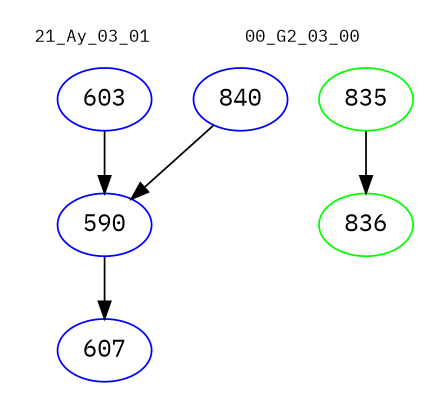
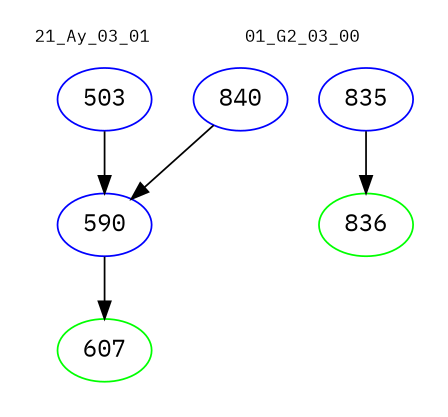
cluster "00_G2_03_00": label "00_G2_03_00" -> "01_G2_03_00"
node "603": label "603" -> "503"
node "835": color green -> blue
node "607": color blue -> green
